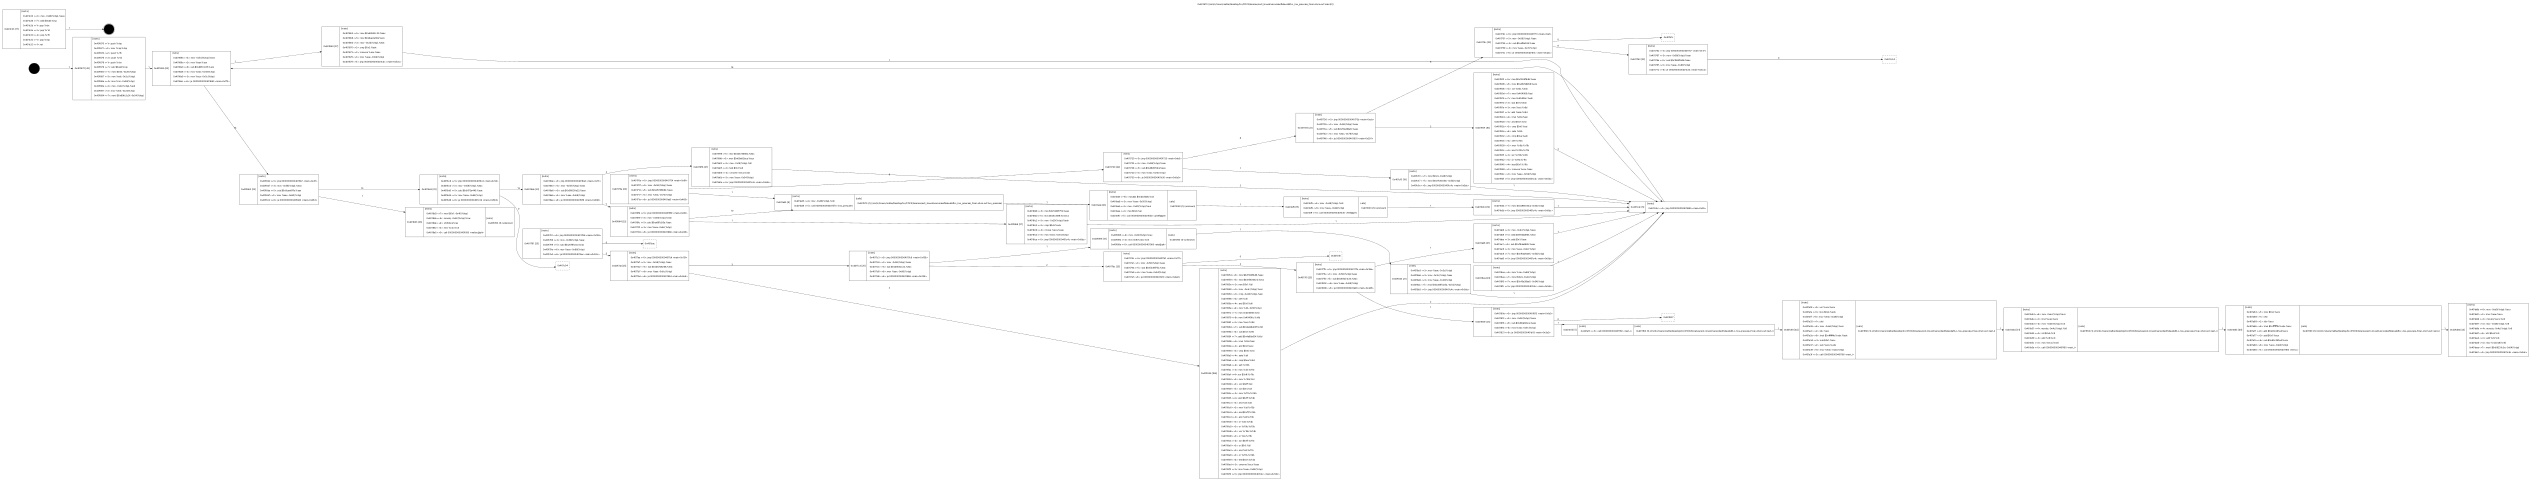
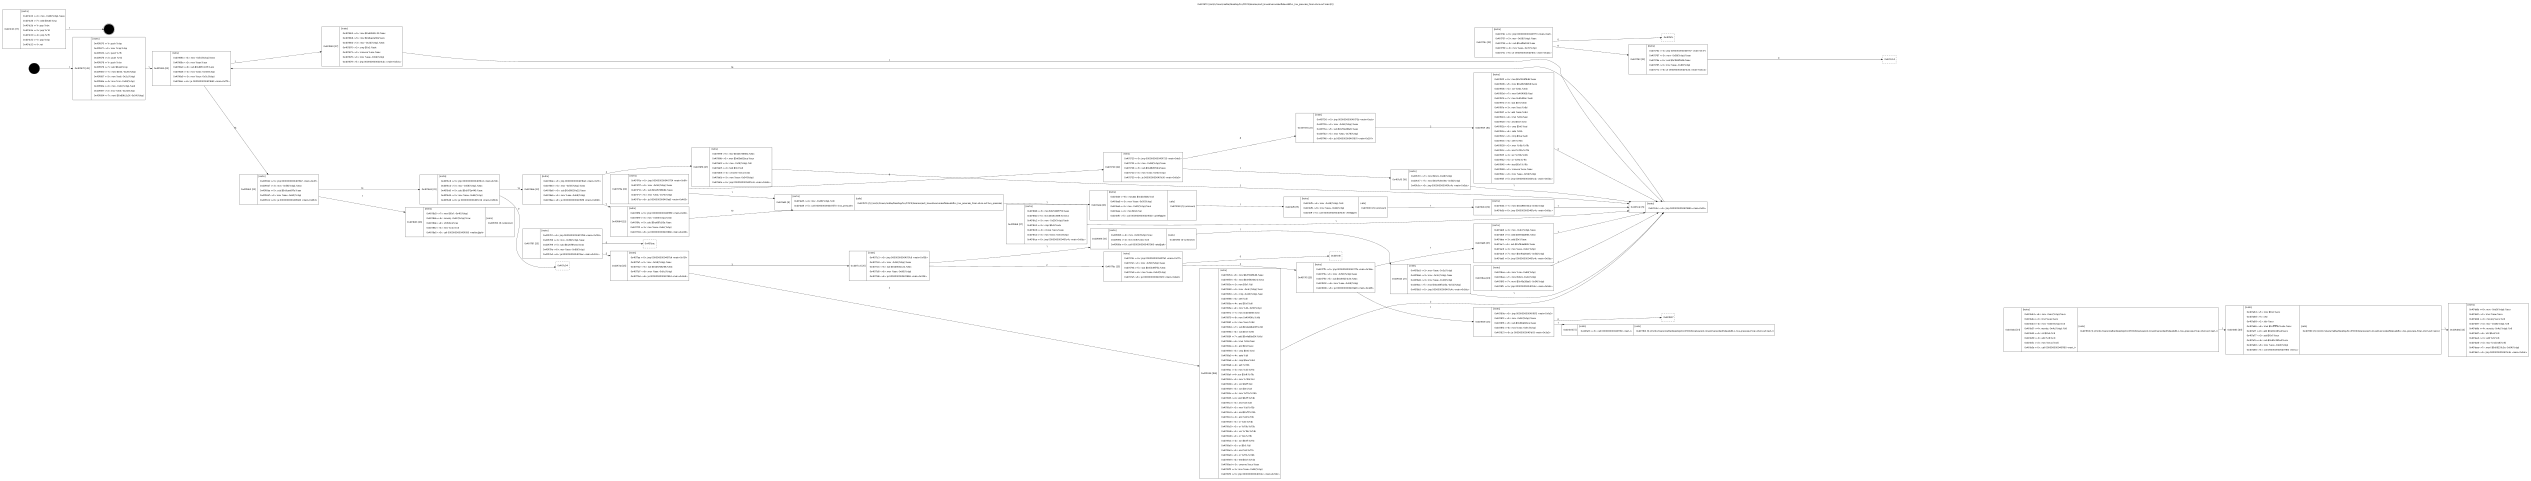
edge "0x401736 [22]" -> "0x40174c [22]": removed, label "6"
edge "0x4016f4 [22]" -> "0x4018b8 [27]": removed, label "1"
node "0x401a18 [44]": removed
